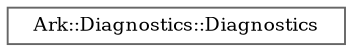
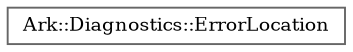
node "Ark::Diagnostics::Diagnostics": label "Ark::Diagnostics::Diagnostics" -> "Ark::Diagnostics::ErrorLocation"
